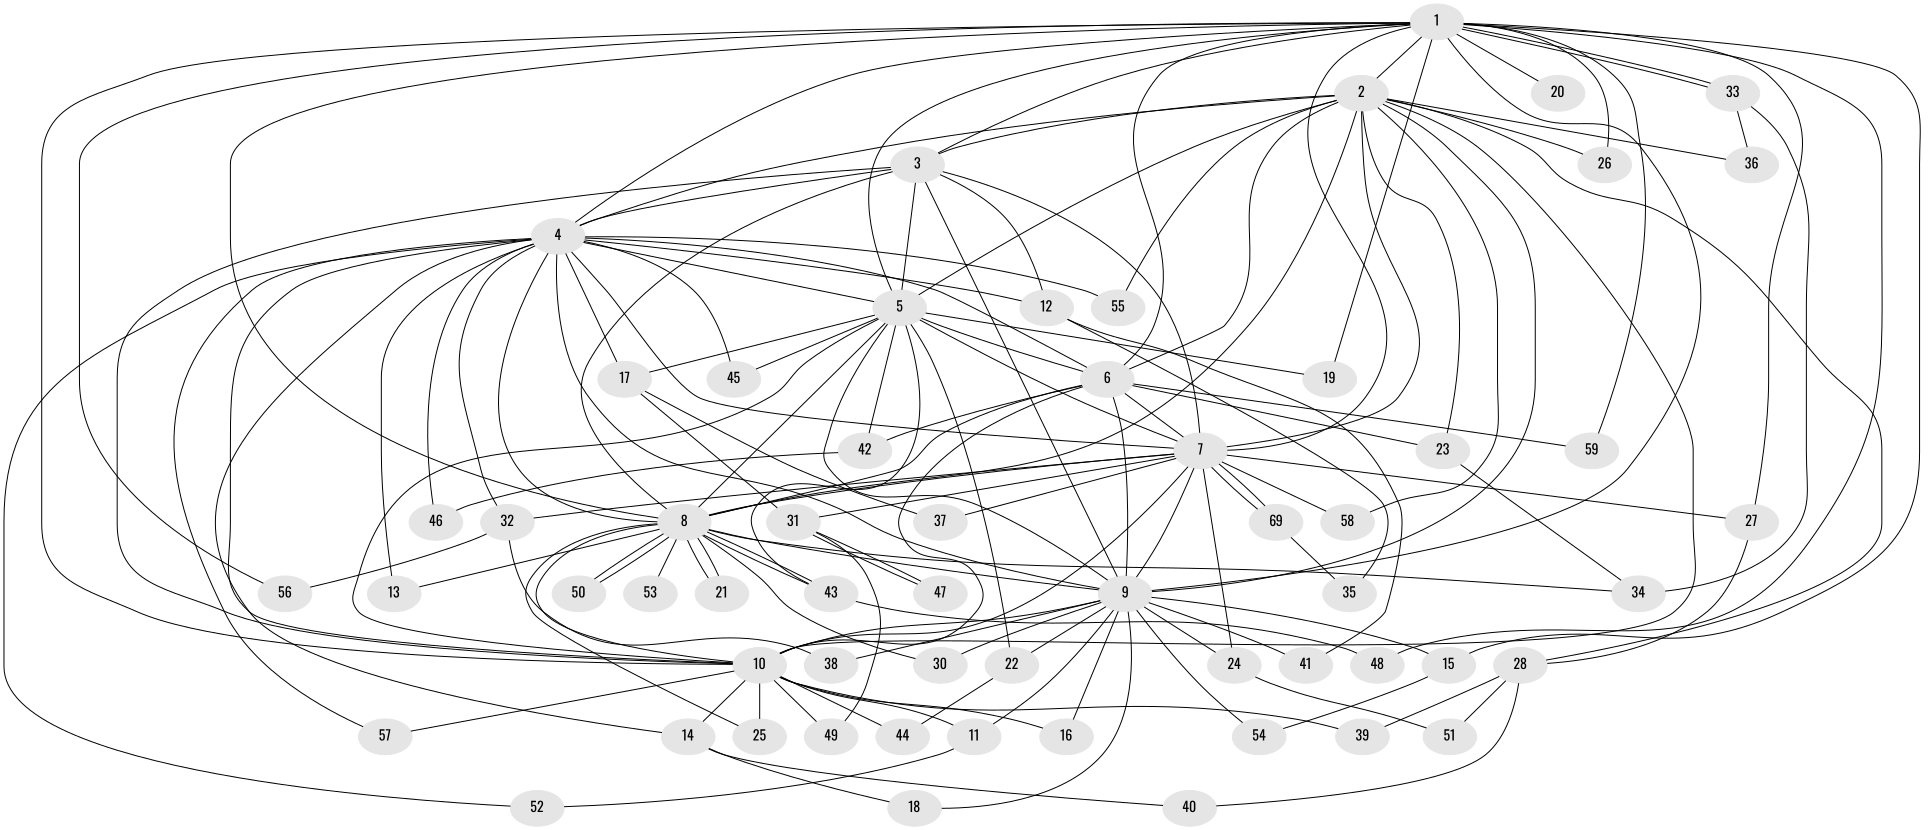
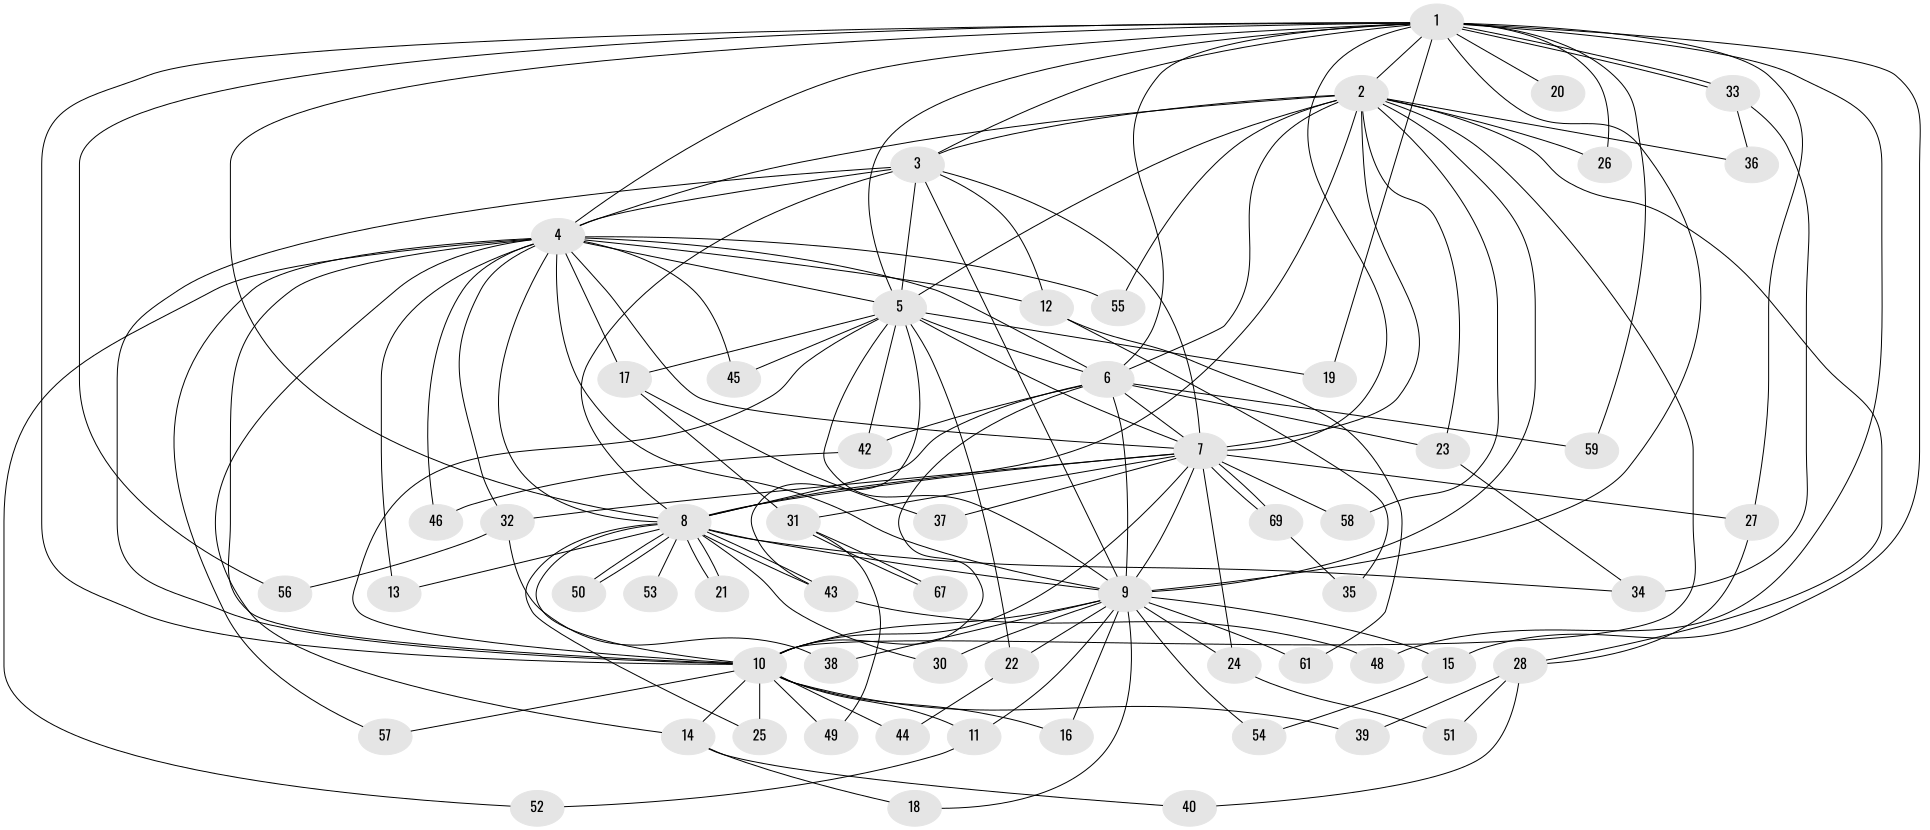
edge "5" -- "8": removed
node "47": label "47" -> "67"
node "41": label "41" -> "61"
